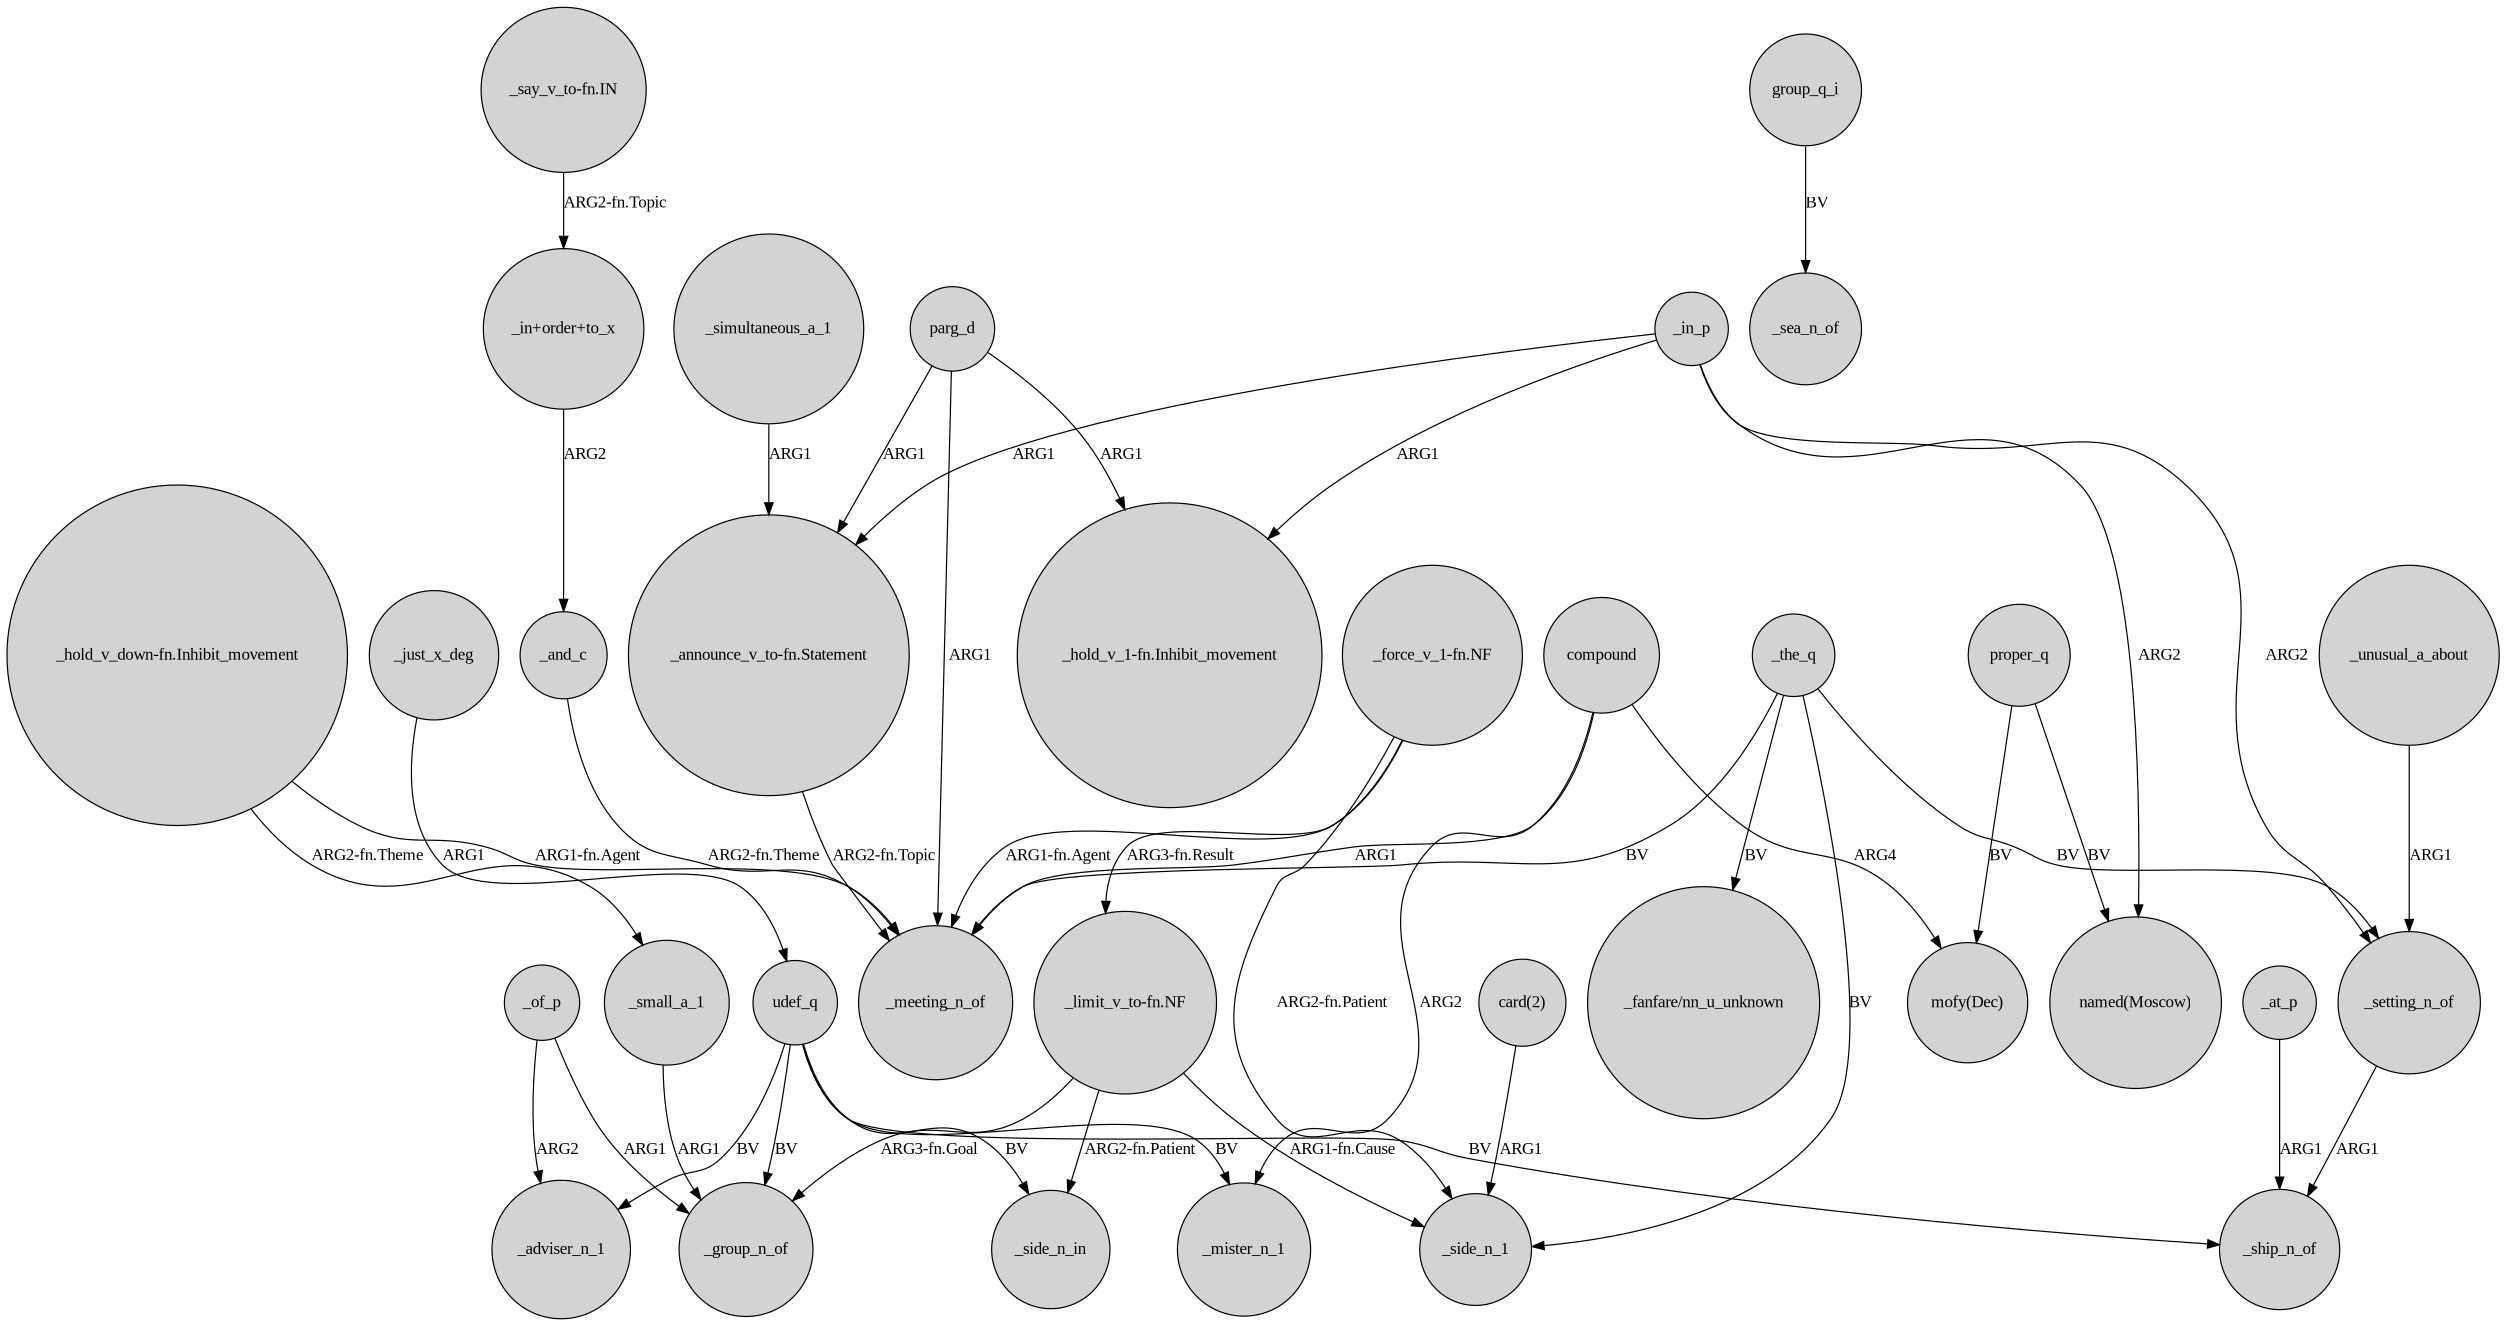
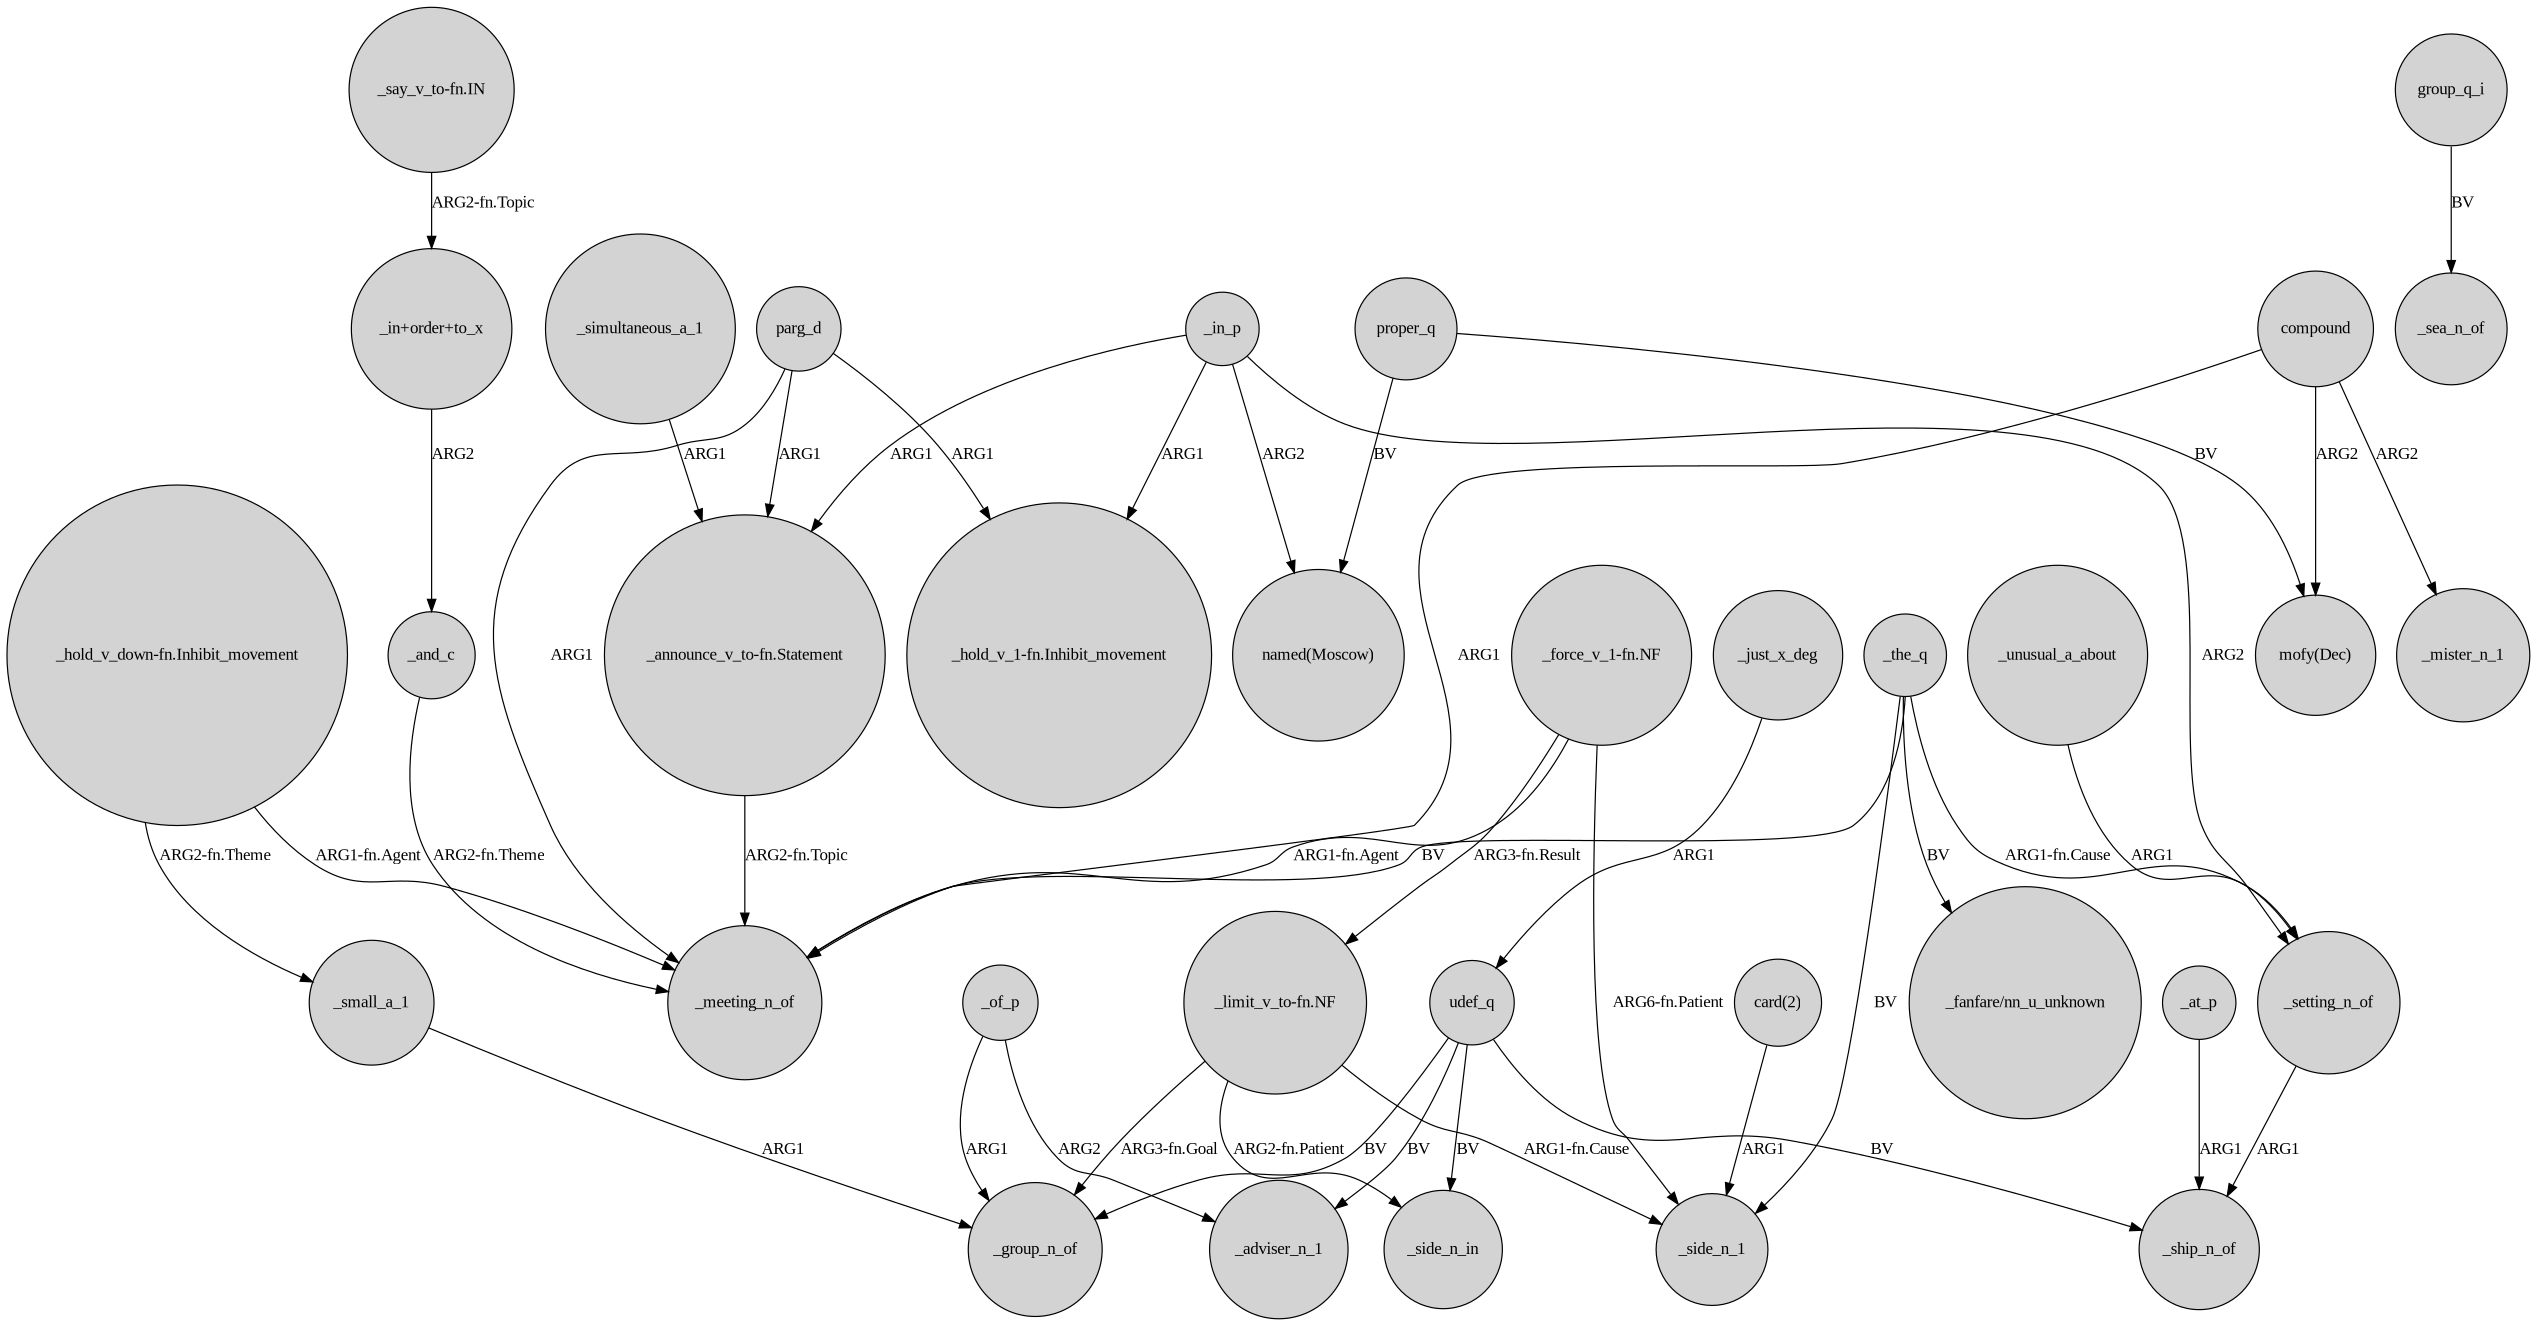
edge "compound" -> "mofy(Dec)": label "ARG4" -> "ARG2"
edge "_the_q" -> "_setting_n_of": label "BV" -> "ARG1-fn.Cause"
edge "_force_v_1-fn.NF" -> "_side_n_1": label "ARG2-fn.Patient" -> "ARG6-fn.Patient"
edge "udef_q" -> "_mister_n_1": removed, label "BV"
